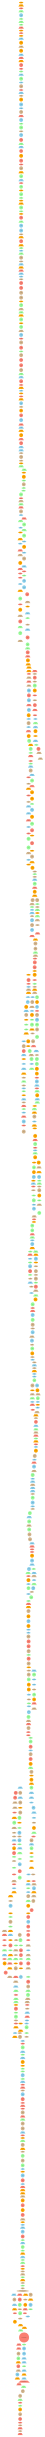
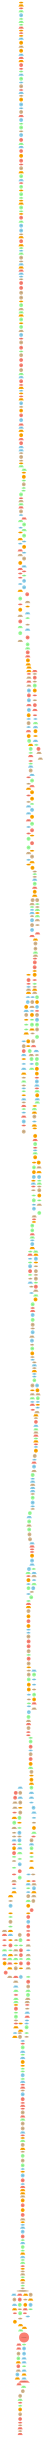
node "0x00418bc3 cmpl": fillcolor skyblue -> salmon
